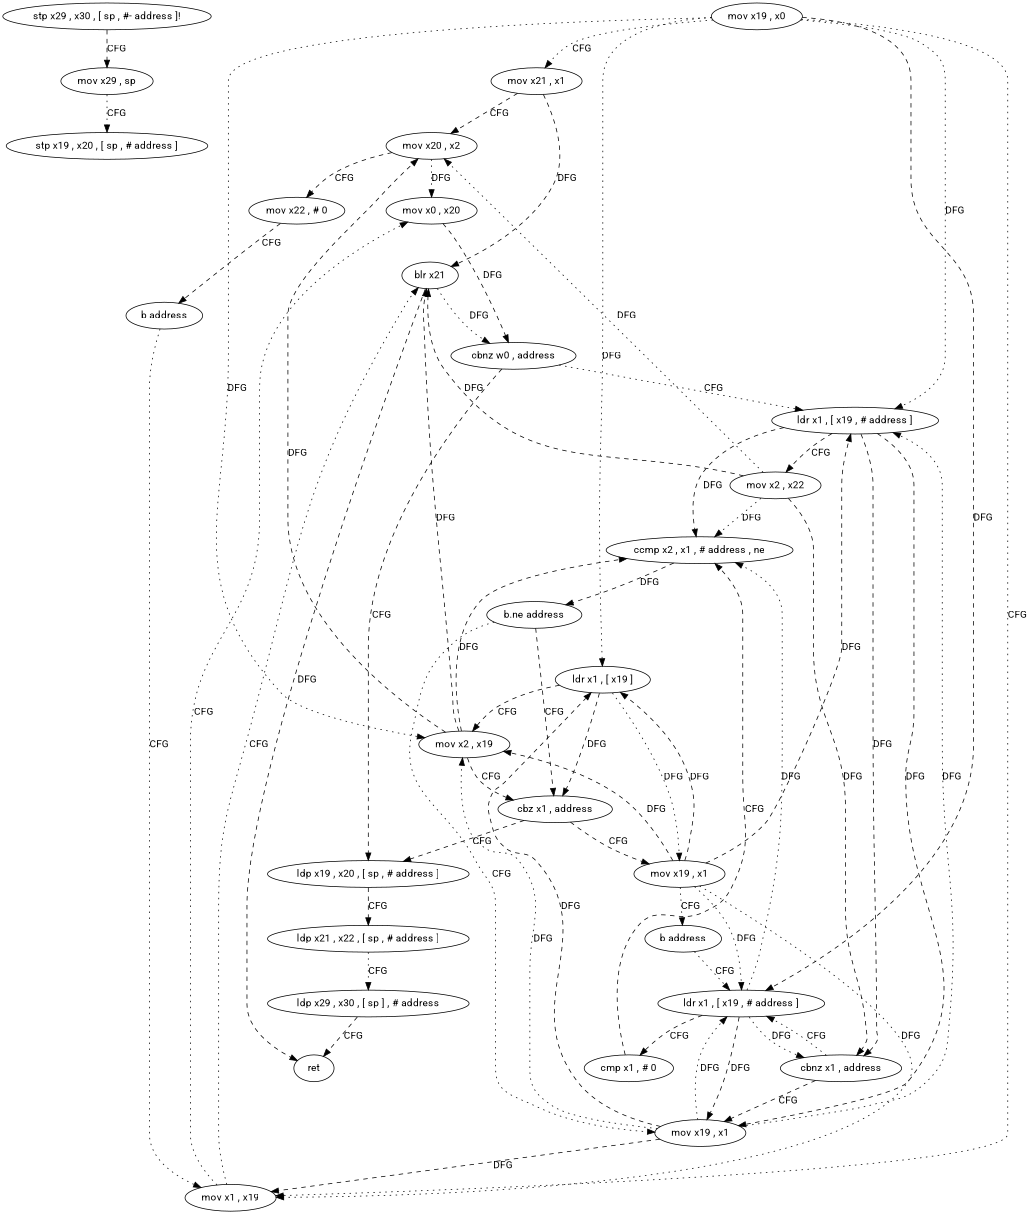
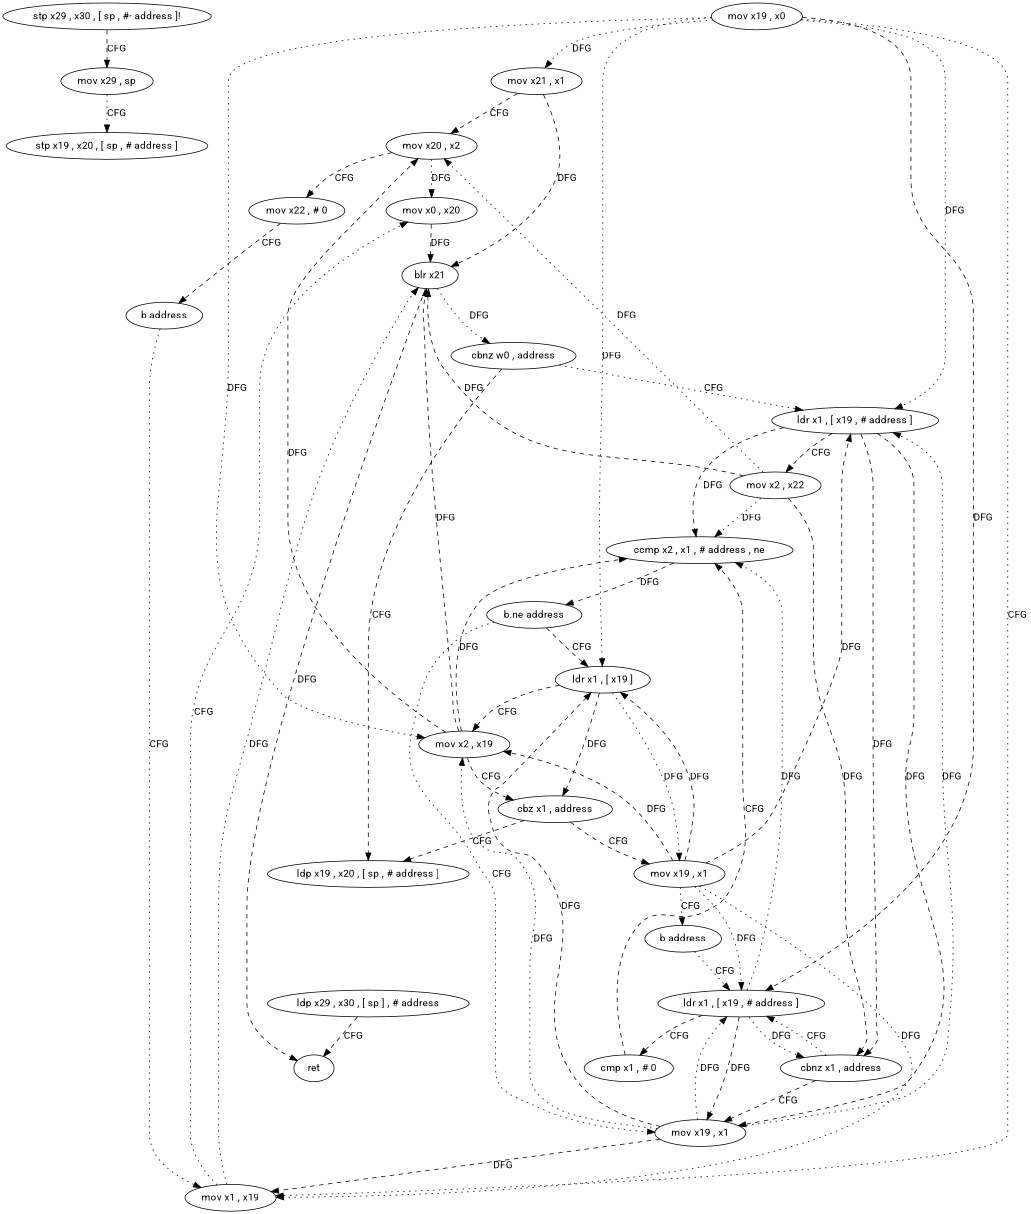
edge "mov x19 , x0" -> "mov x21 , x1": label "CFG" -> "DFG"
edge "mov x0 , x20" -> "cbnz w0 , address": now "mov x0 , x20" -> "blr x21"
edge "b.ne address" -> "cbz x1 , address": now "b.ne address" -> "ldr x1 , [ x19 ]"
edge "mov x1 , x19" -> "blr x21": label "CFG" -> "DFG"
node "ldp x21 , x22 , [ sp , # address ]": removed
